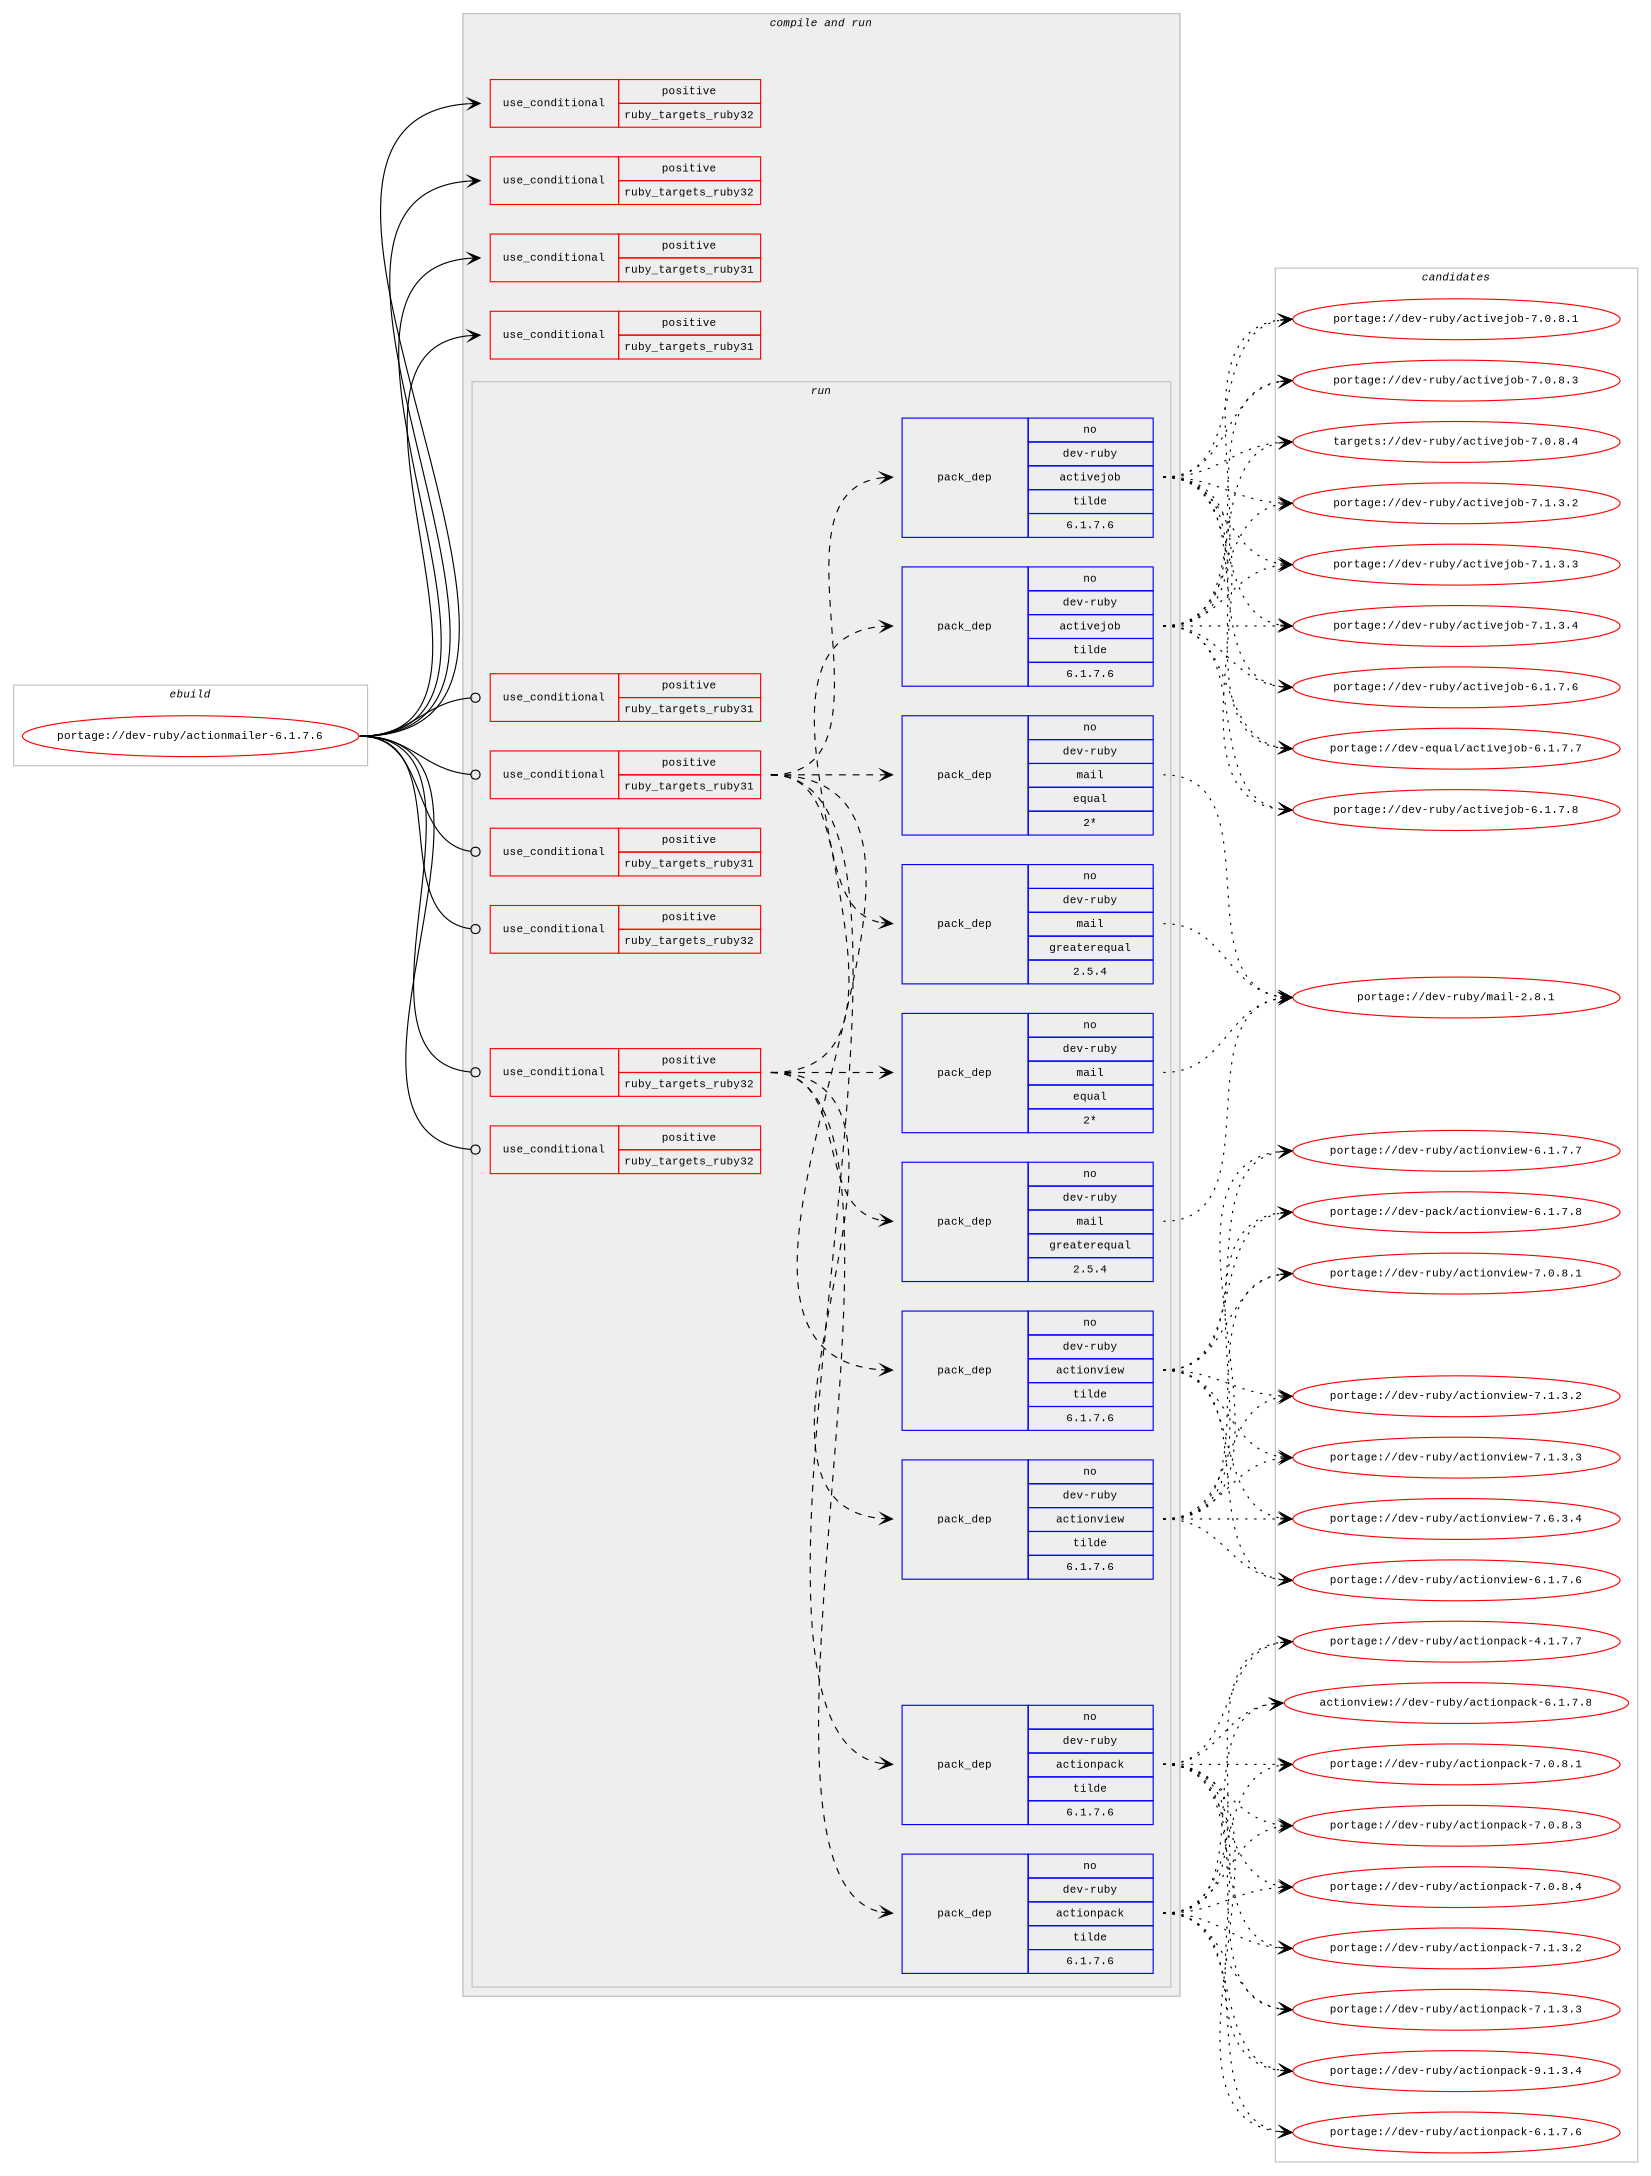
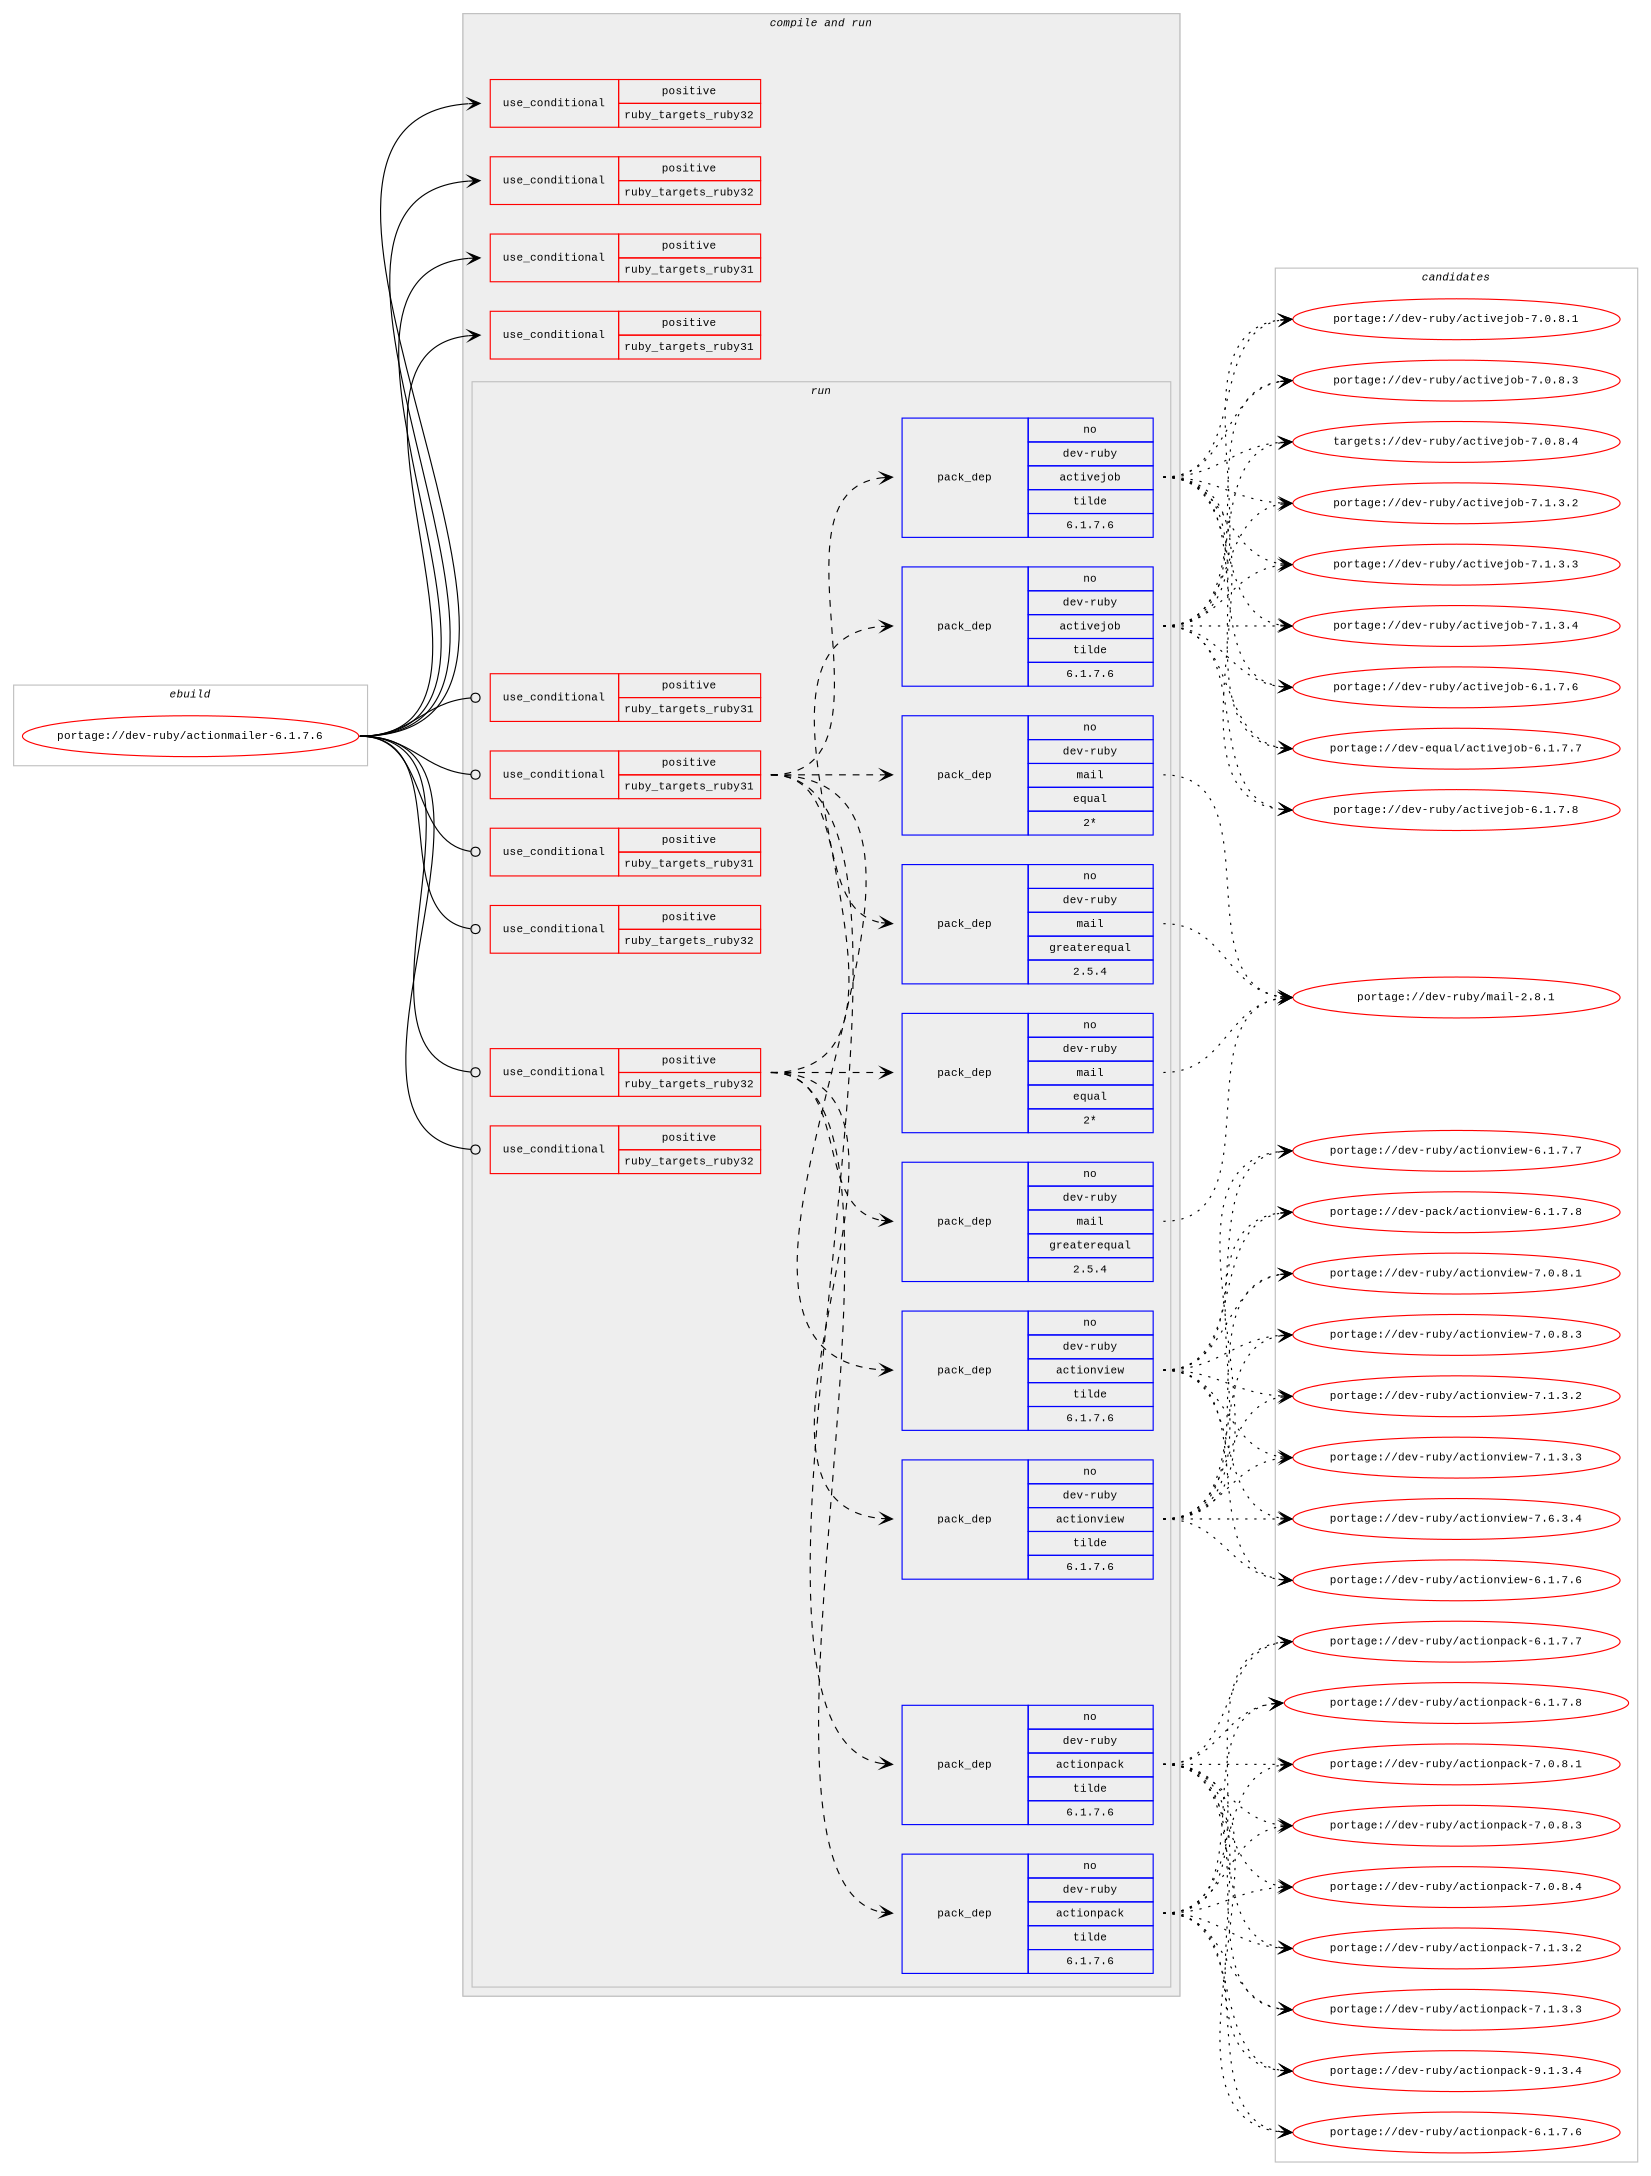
node "portage://dev-ruby/actionview-7.0.8.3": added
node "portage://dev-ruby/actionpack-4.1.7.7": label "portage://dev-ruby/actionpack-4.1.7.7" -> "portage://dev-ruby/actionpack-6.1.7.7"
node "actionview://dev-ruby/actionpack-6.1.7.8": label "actionview://dev-ruby/actionpack-6.1.7.8" -> "portage://dev-ruby/actionpack-6.1.7.8"
